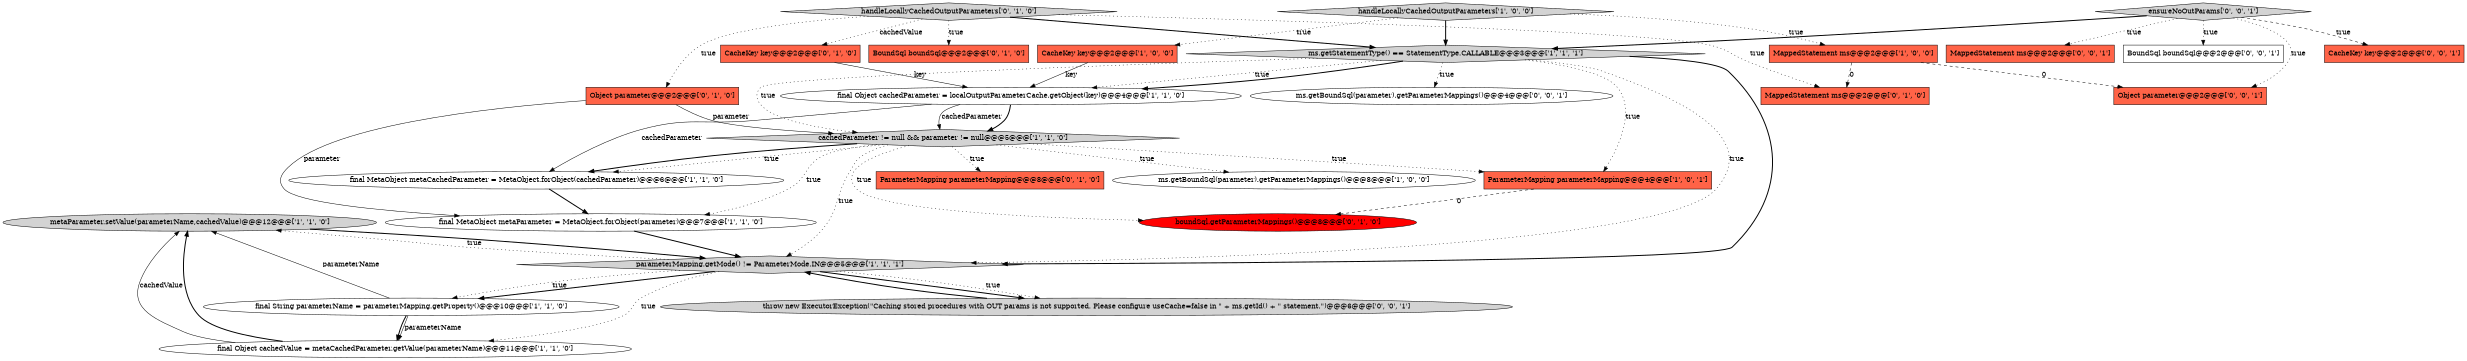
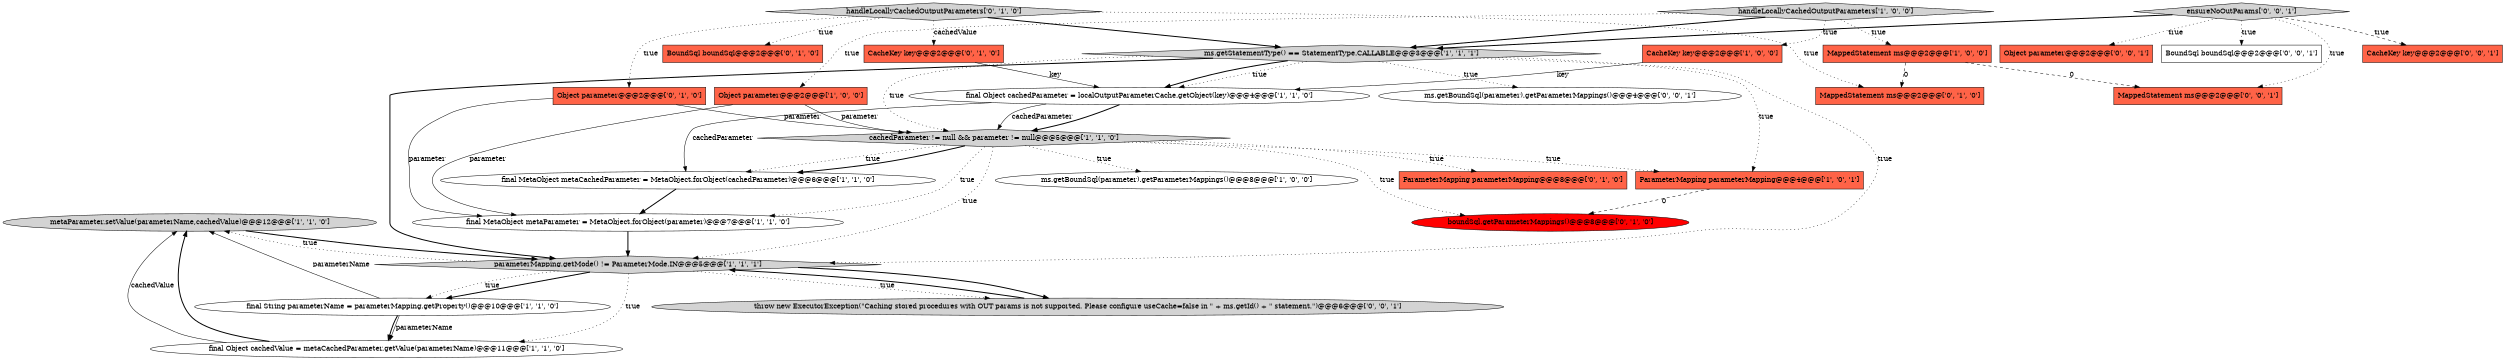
edge "MappedStatement ms@@@2@@@['1', '0', '0']" -> "Object parameter@@@2@@@['0', '0', '1']": now "MappedStatement ms@@@2@@@['1', '0', '0']" -> "MappedStatement ms@@@2@@@['0', '0', '1']"
node "Object parameter@@@2@@@['1', '0', '0']": added
